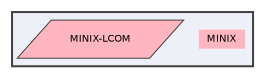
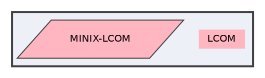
node "MINIX": label "MINIX" -> "LCOM"
